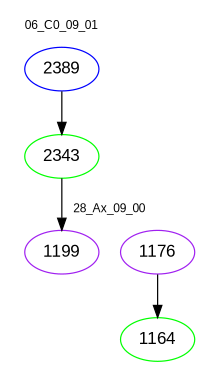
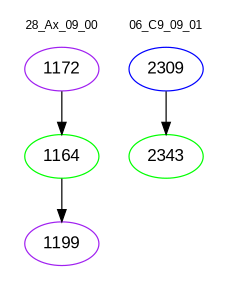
cluster "06_C0_09_01": label "06_C0_09_01" -> "06_C9_09_01"
node "2389": label "2389" -> "2309"
edge "2343" -> "1199": now "1164" -> "1199"
node "1176": label "1176" -> "1172"
